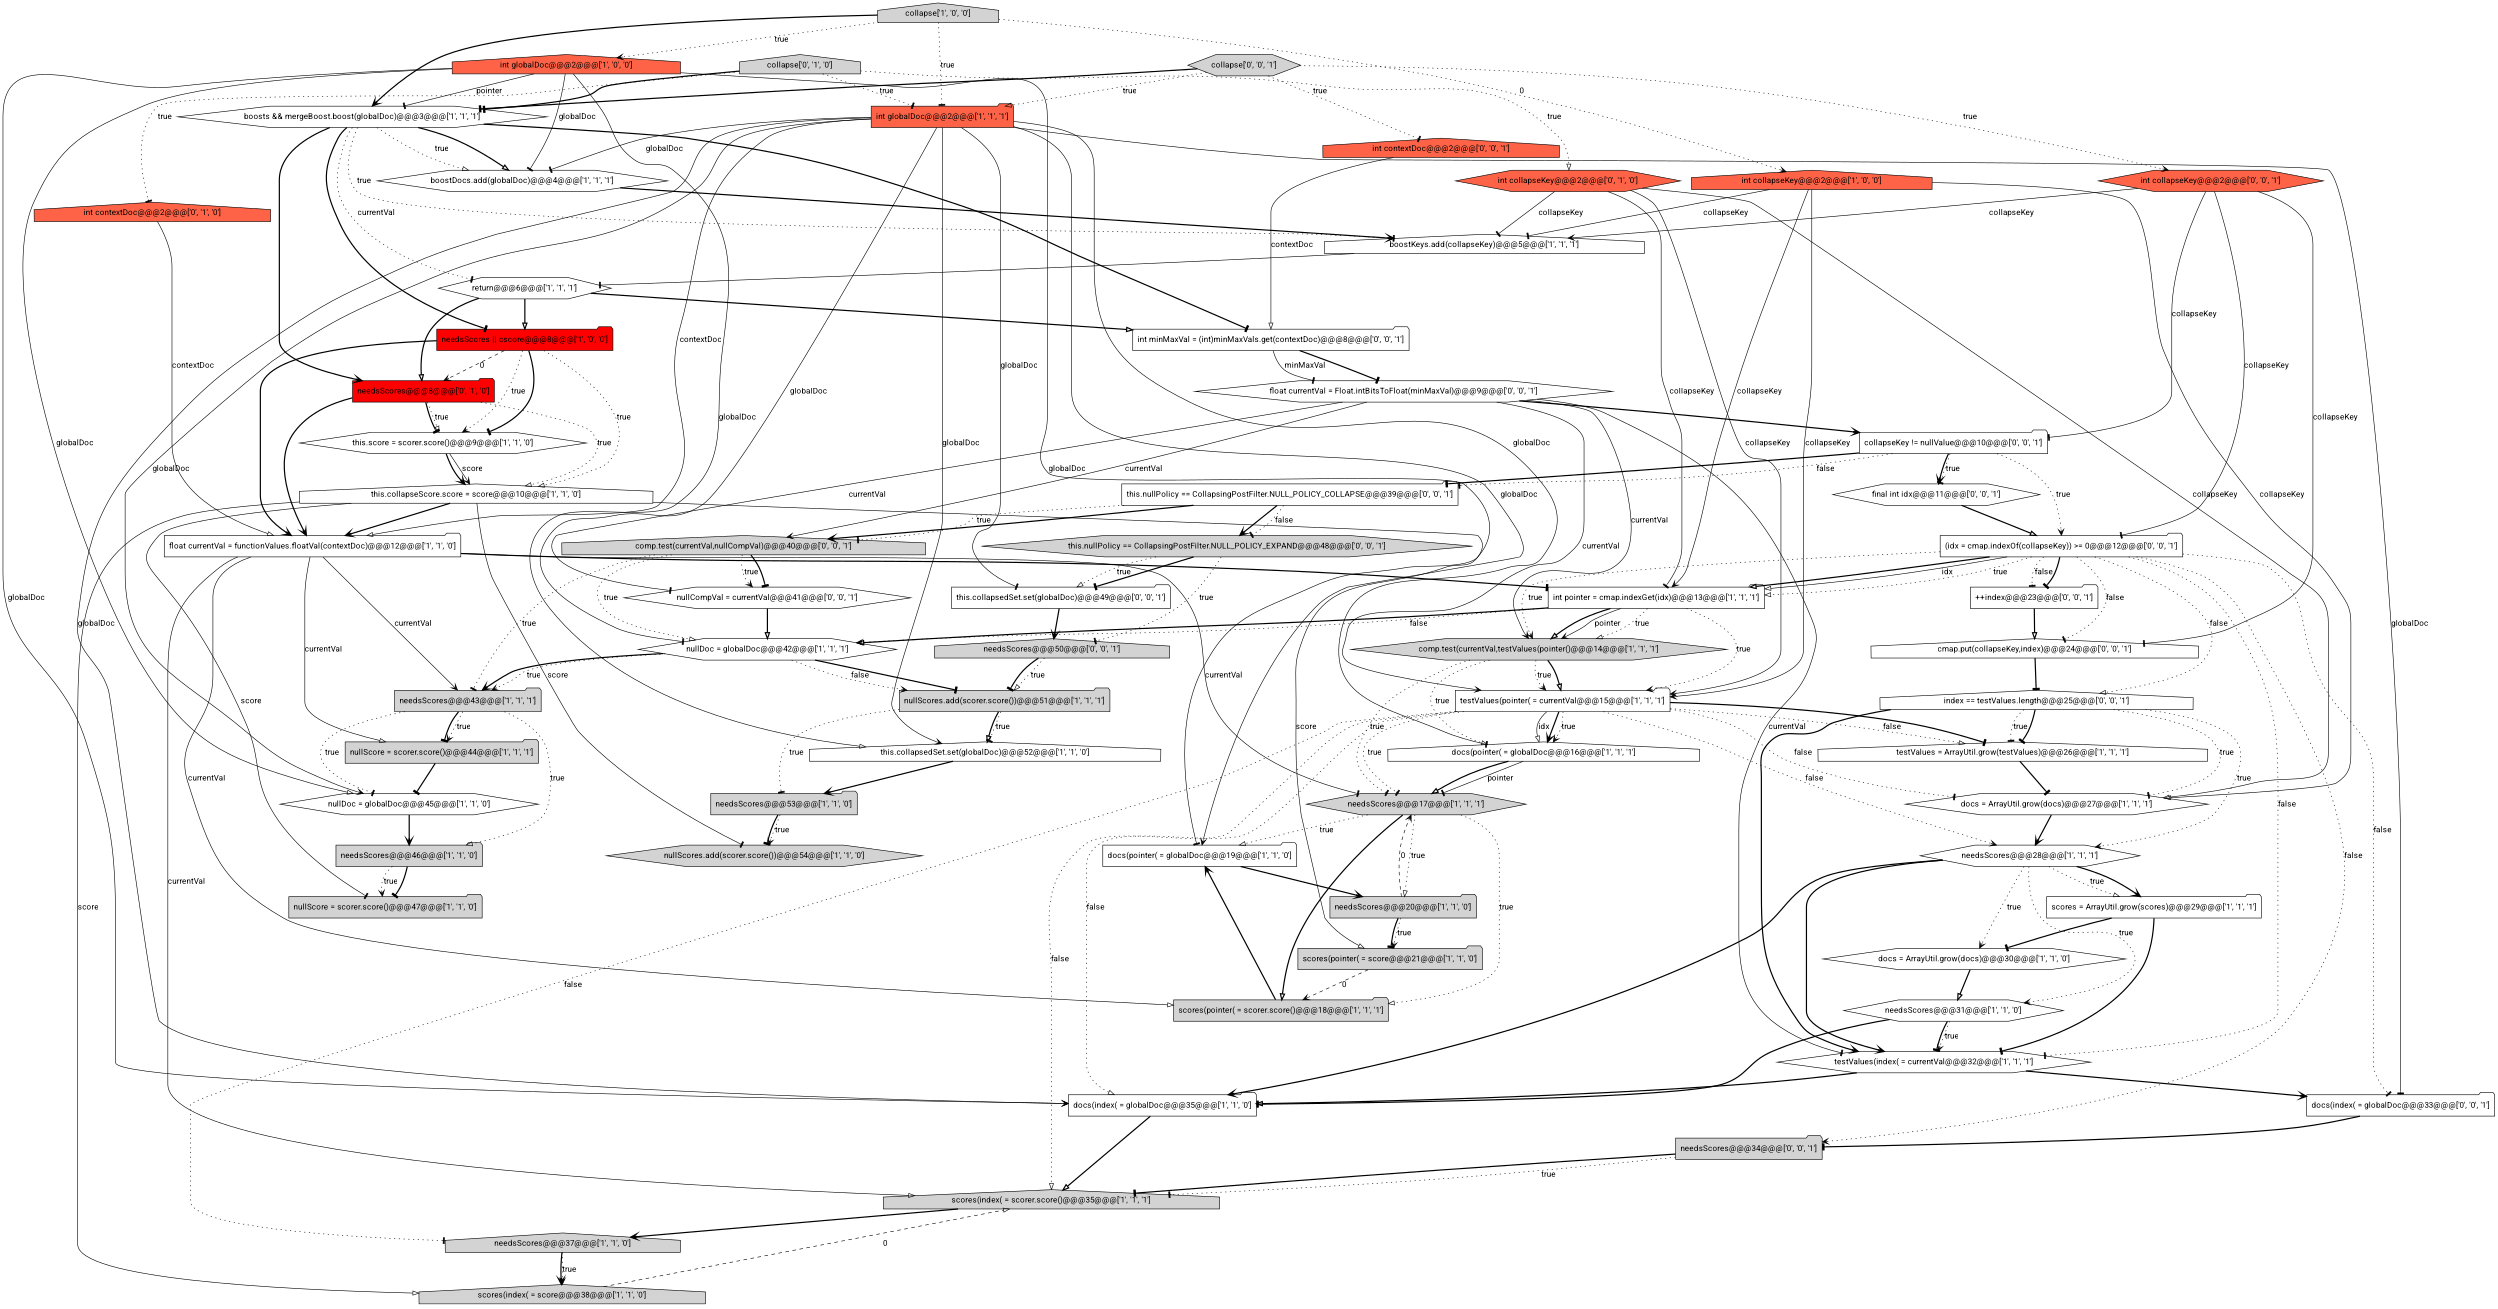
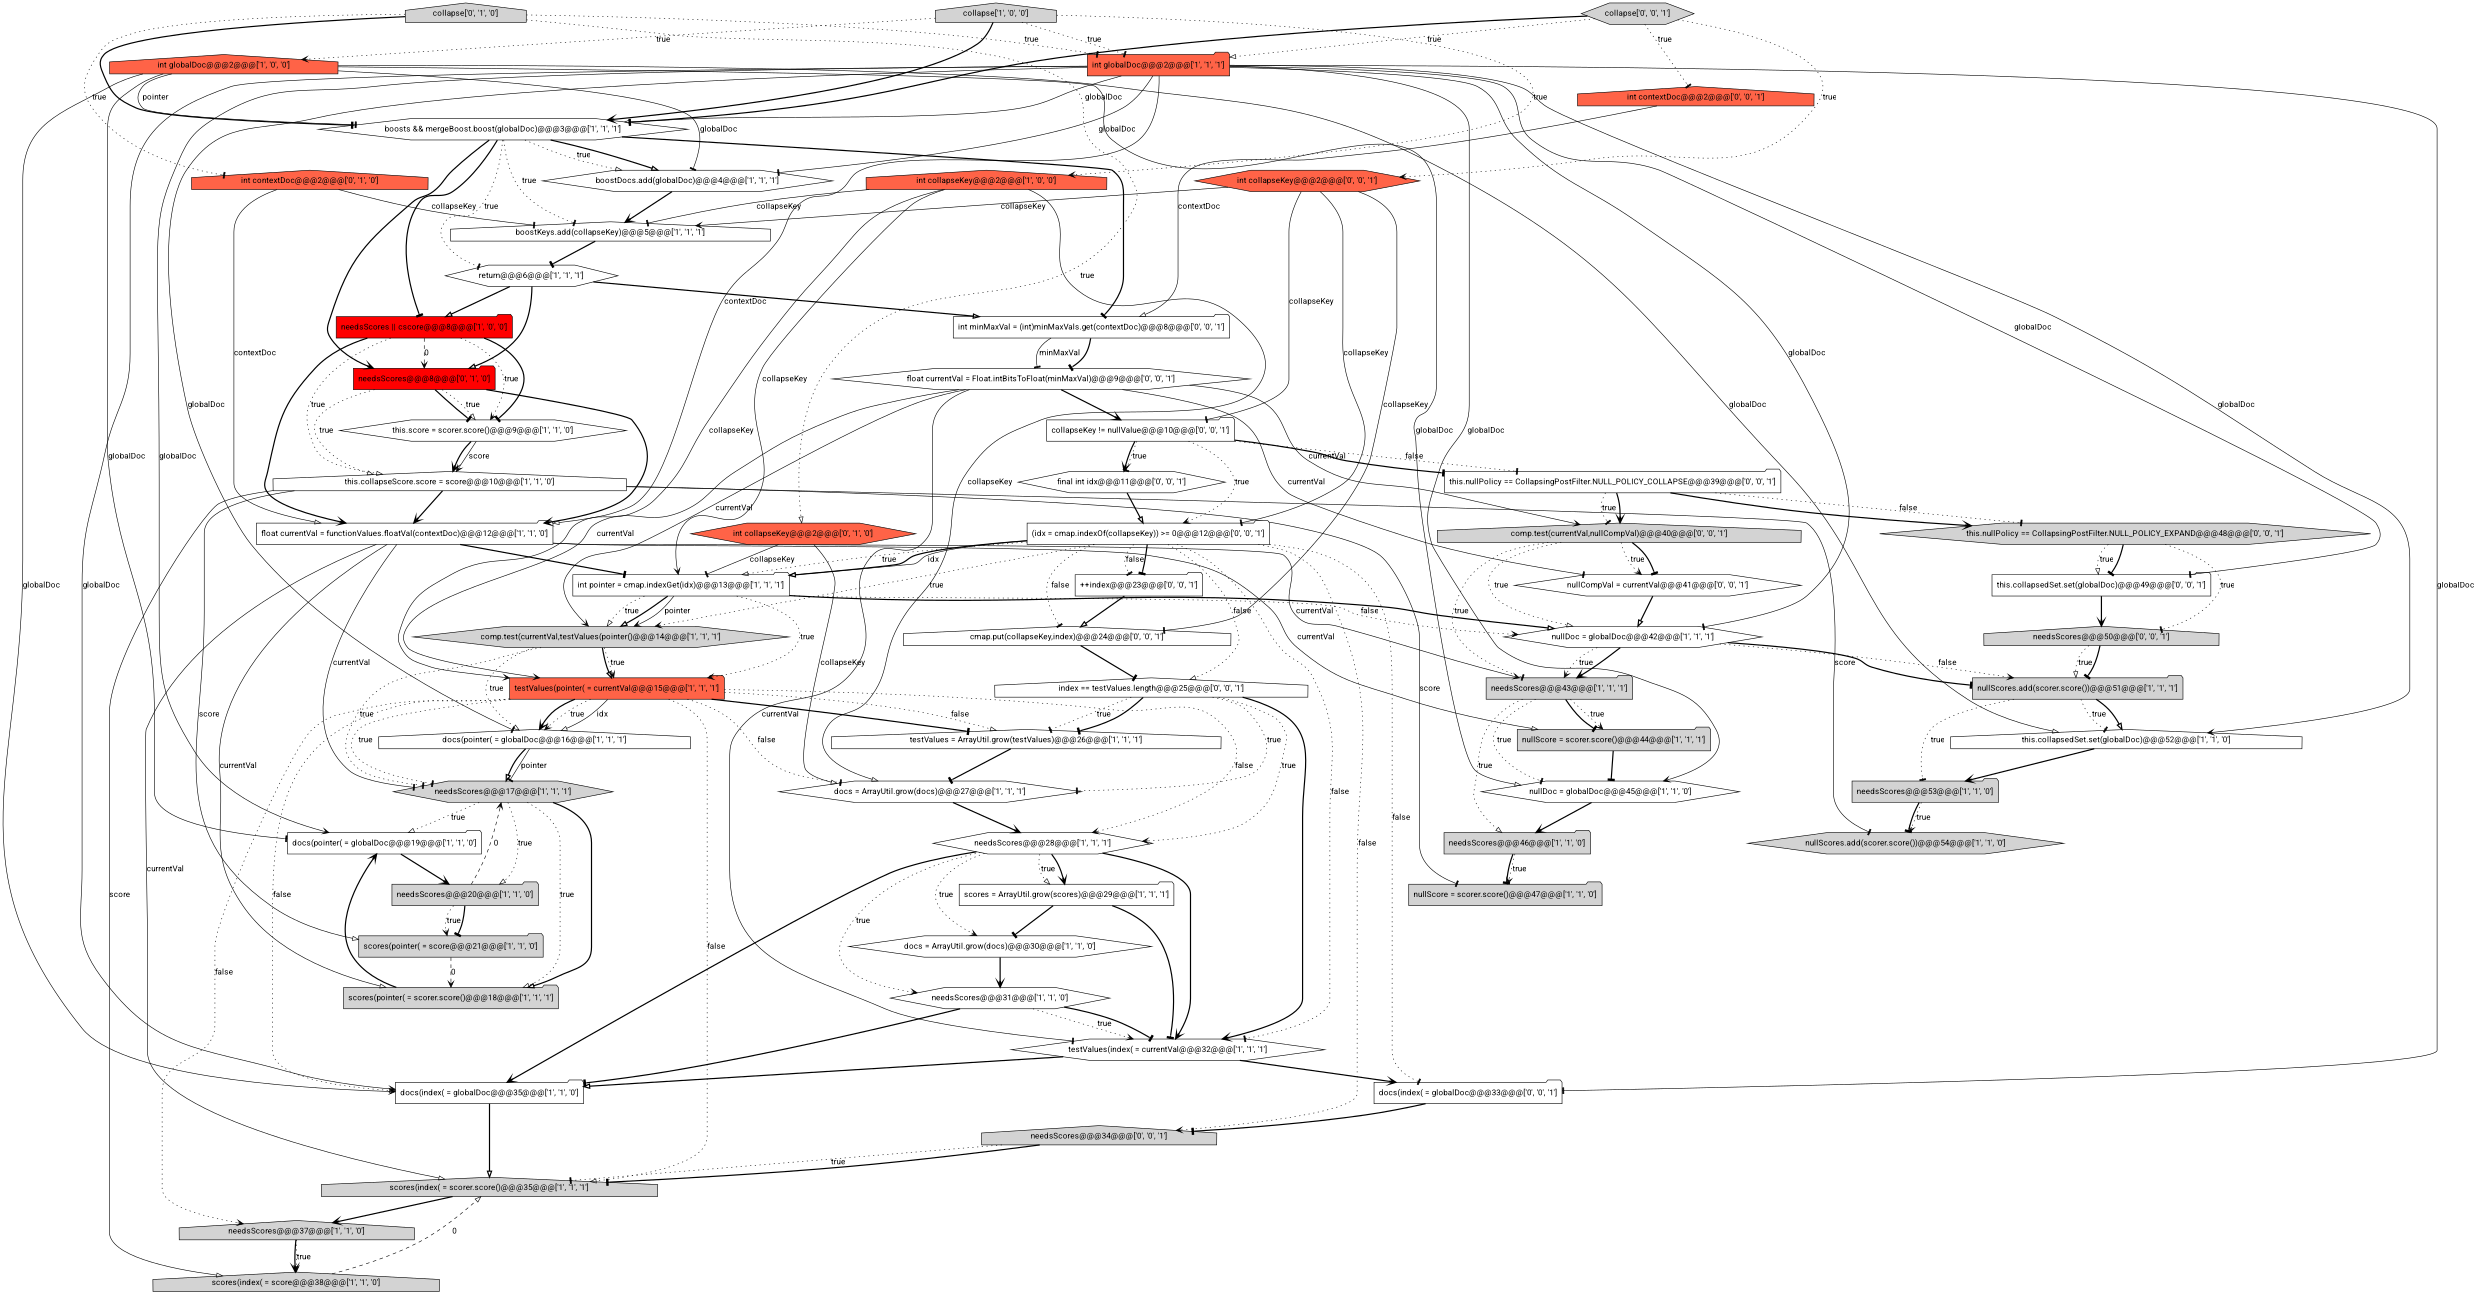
edge "collapse['1', '0', '0']" -> "int collapseKey@@@2@@@['1', '0', '0']": label "0" -> "true"
edge "int globalDoc@@@2@@@['1', '1', '1']" -> "boosts && mergeBoost.boost(globalDoc)@@@3@@@['1', '1', '1']": added, label "globalDoc"
edge "int collapseKey@@@2@@@['0', '1', '0']" -> "boostKeys.add(collapseKey)@@@5@@@['1', '1', '1']": now "int contextDoc@@@2@@@['0', '1', '0']" -> "boostKeys.add(collapseKey)@@@5@@@['1', '1', '1']"
edge "boosts && mergeBoost.boost(globalDoc)@@@3@@@['1', '1', '1']" -> "return@@@6@@@['1', '1', '1']": label "currentVal" -> "true"
edge "boostKeys.add(collapseKey)@@@5@@@['1', '1', '1']" -> "return@@@6@@@['1', '1', '1']": style solid -> bold
edge "int collapseKey@@@2@@@['0', '1', '0']" -> "testValues(pointer( = currentVal@@@15@@@['1', '1', '1']": removed, label "collapseKey"
node "testValues(pointer( = currentVal@@@15@@@['1', '1', '1']": fillcolor white -> tomato
edge "testValues(pointer( = currentVal@@@15@@@['1', '1', '1']" -> "needsScores@@@37@@@['1', '1', '0']": arrowhead tee -> vee
edge "docs = ArrayUtil.grow(docs)@@@30@@@['1', '1', '0']" -> "needsScores@@@31@@@['1', '1', '0']": arrowhead onormal -> vee
node "needsScores@@@34@@@['0', '0', '1']": shape folder -> house
